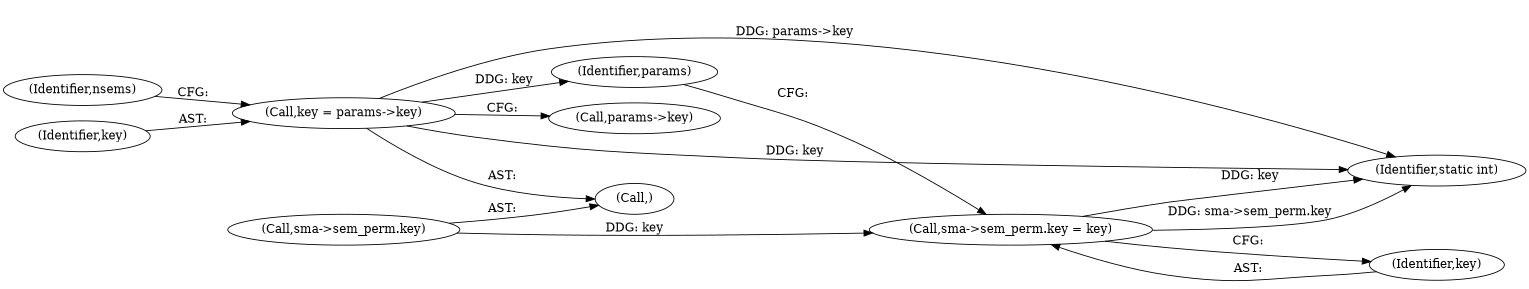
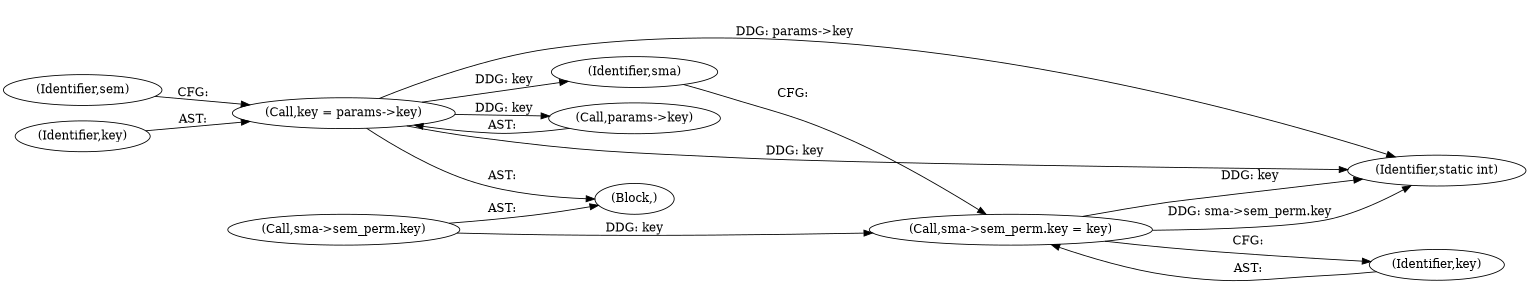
node "(Identifier,params)": label "(Identifier,params)" -> "(Identifier,sma)"
node "(Identifier,nsems)": label "(Identifier,nsems)" -> "(Identifier,sem)"
edge "(Call,key = params->key)" -> "(Call,params->key)": label "CFG: " -> "DDG: key"
edge "(Call,params->key)" -> "(Call,key = params->key)": added, label "AST:"
node "(Call,)": label "(Call,)" -> "(Block,)"
